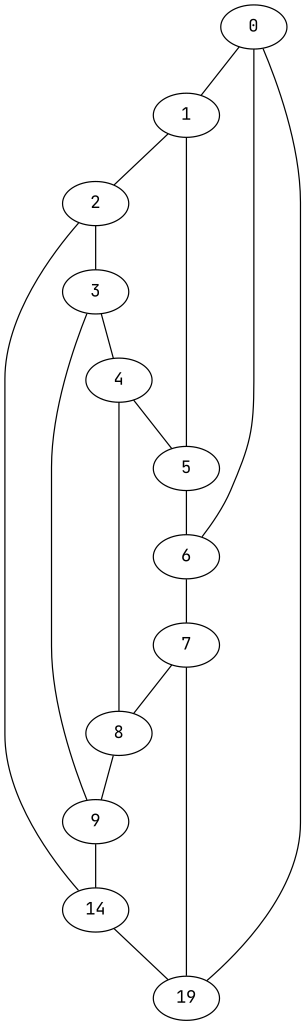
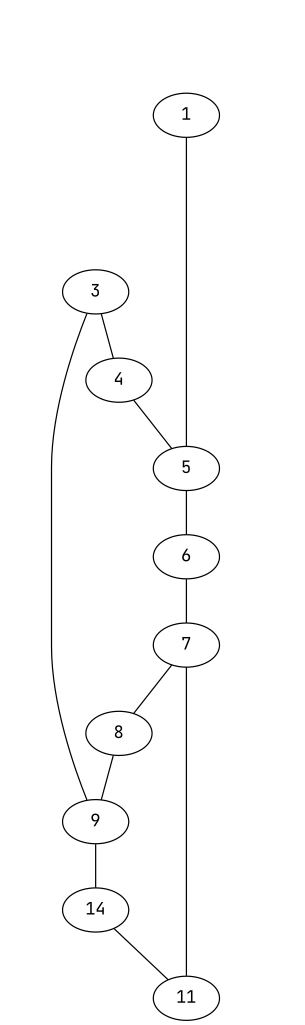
node "0": removed
node "2": removed
edge "4" -- "8": removed
node "19": label "19" -> "11"
